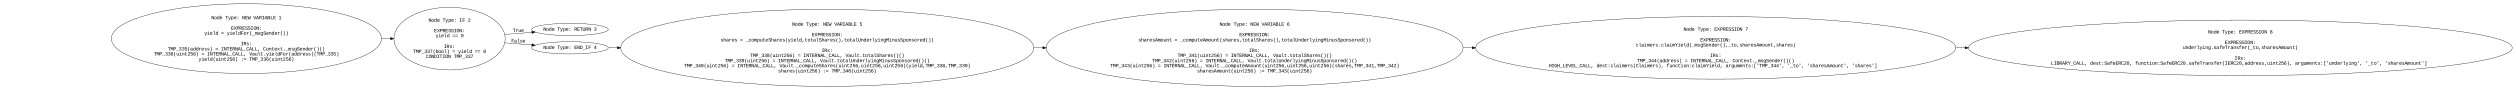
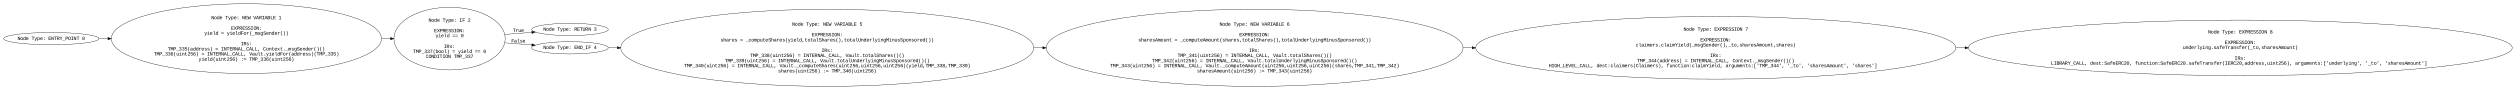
node "Node Type: ENTRY_POINT 0": added
